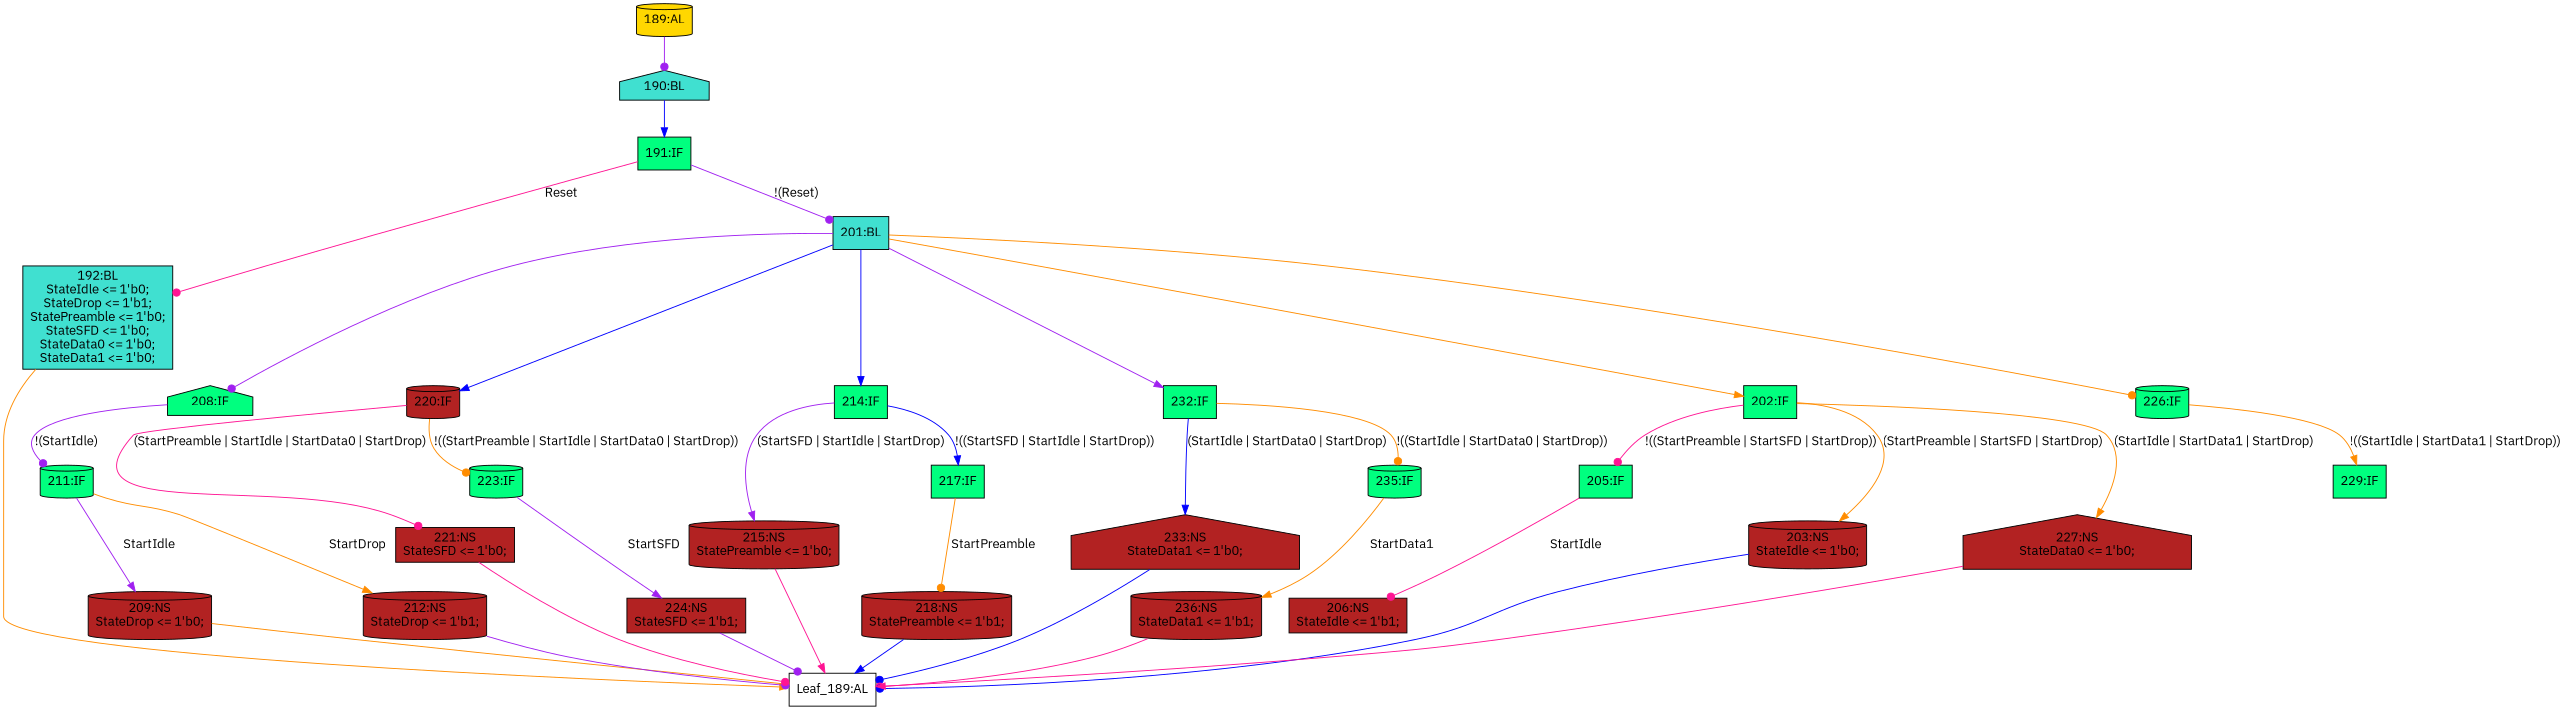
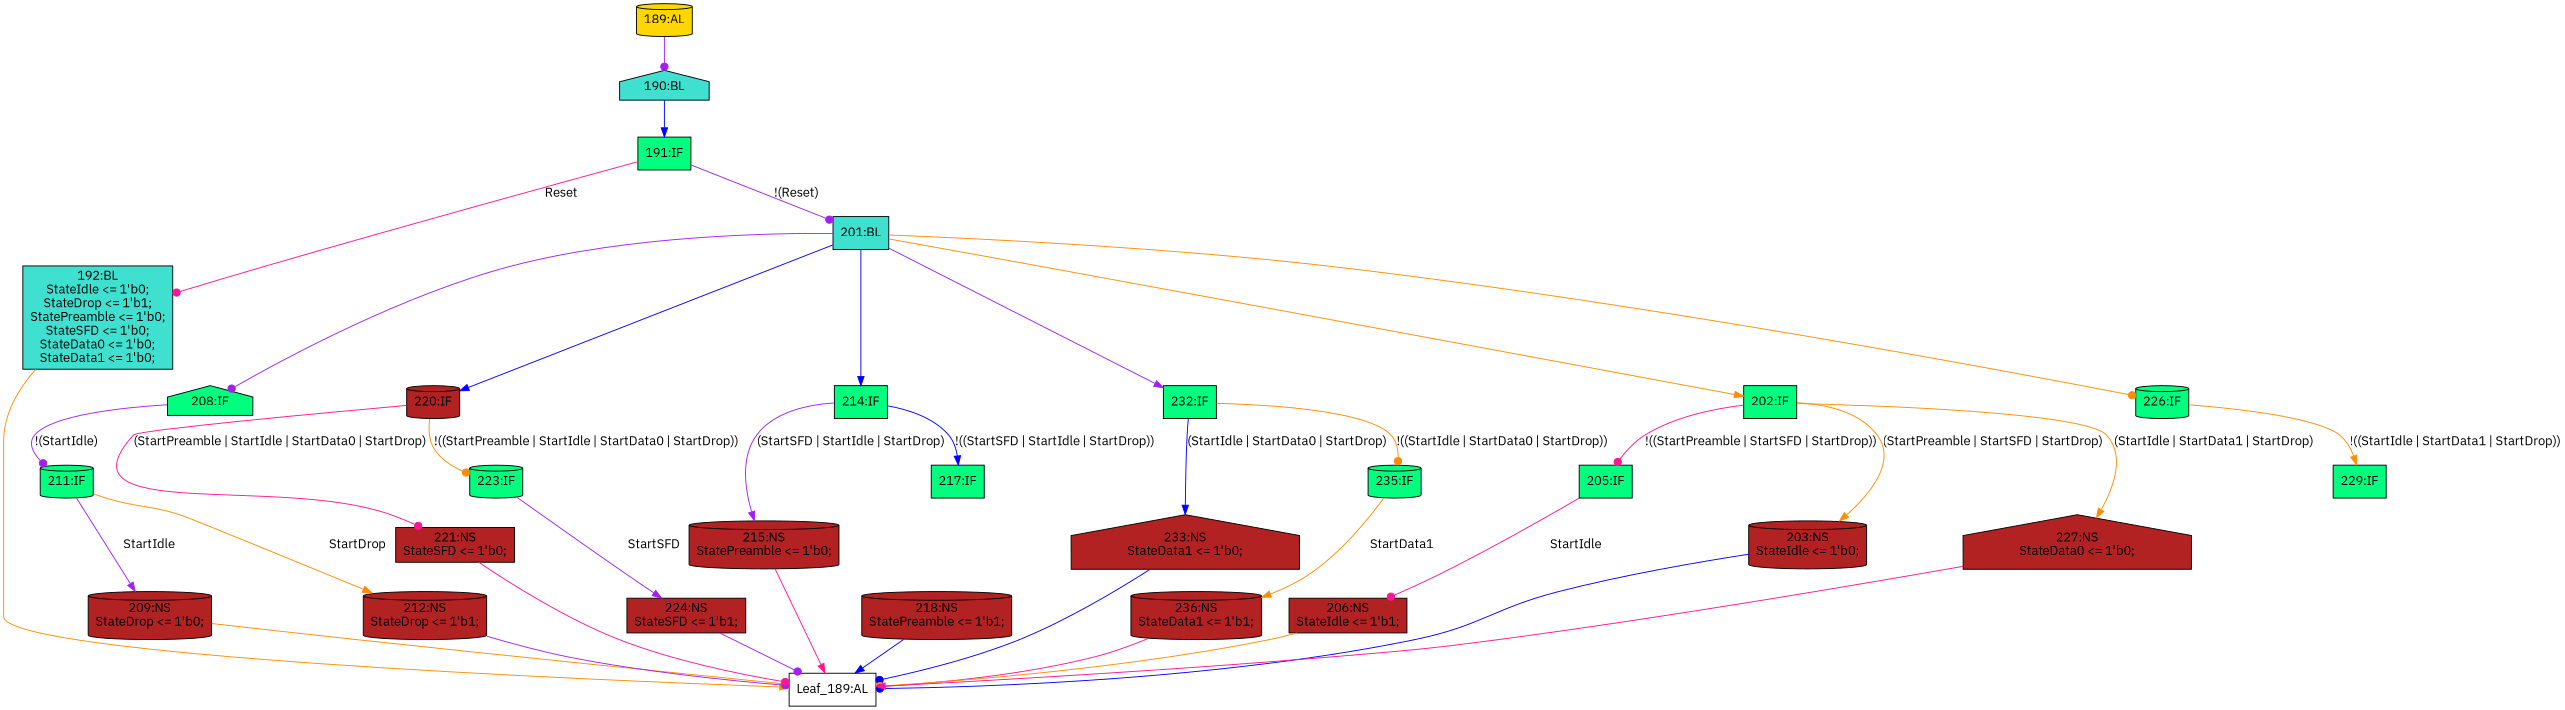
edge "217:IF" -> "218:NS StatePreamble <= 1'b1;": removed, label "StartPreamble"
edge "206:NS StateIdle <= 1'b1;" -> "Leaf_189:AL": added
